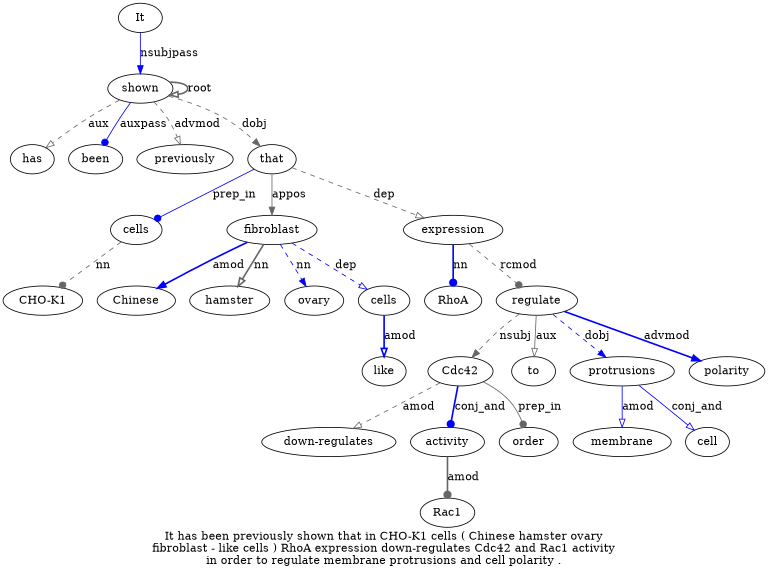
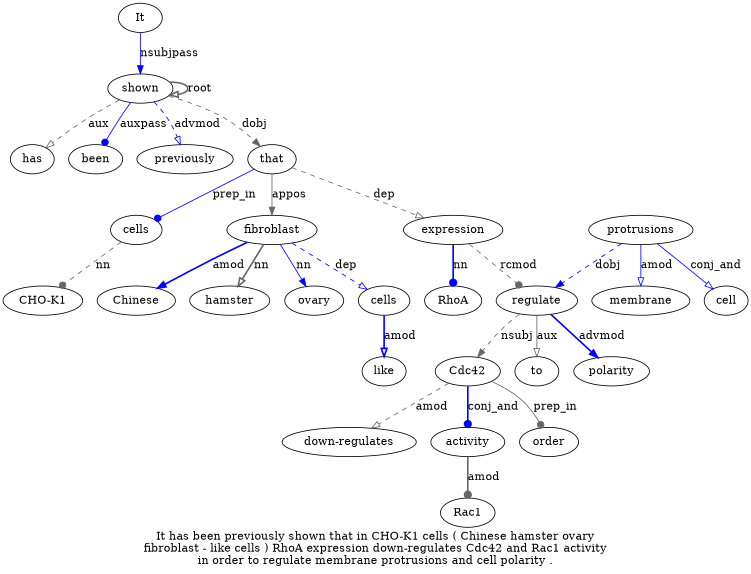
edge "shown" -> "previously": color gray40 -> blue
edge "fibroblast" -> "ovary": style dashed -> solid
edge "regulate" -> "protrusions": reversed
